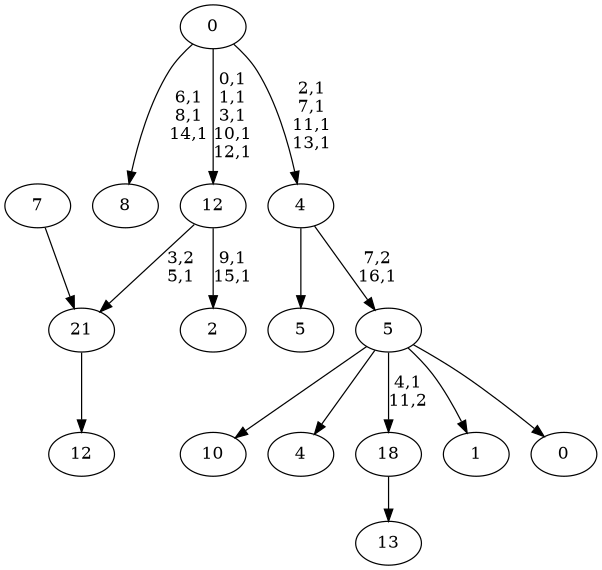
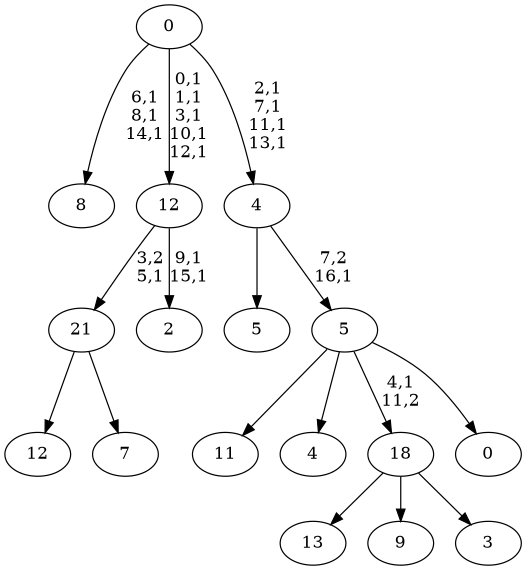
edge "7" -> "21": reversed
node "10": label "10" -> "11"
node "1": removed
node "9": added
node "3": added
